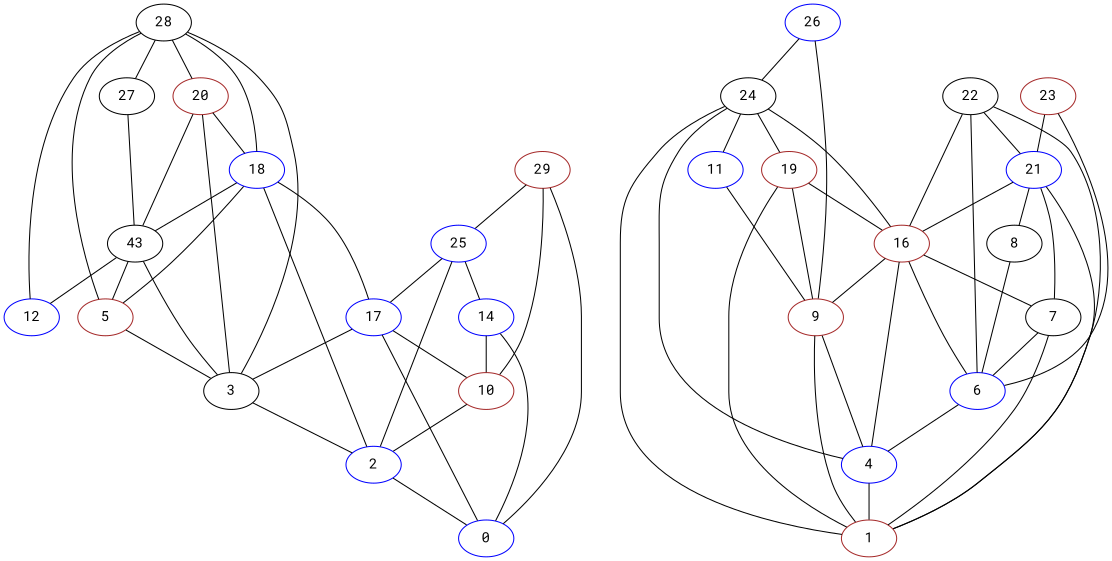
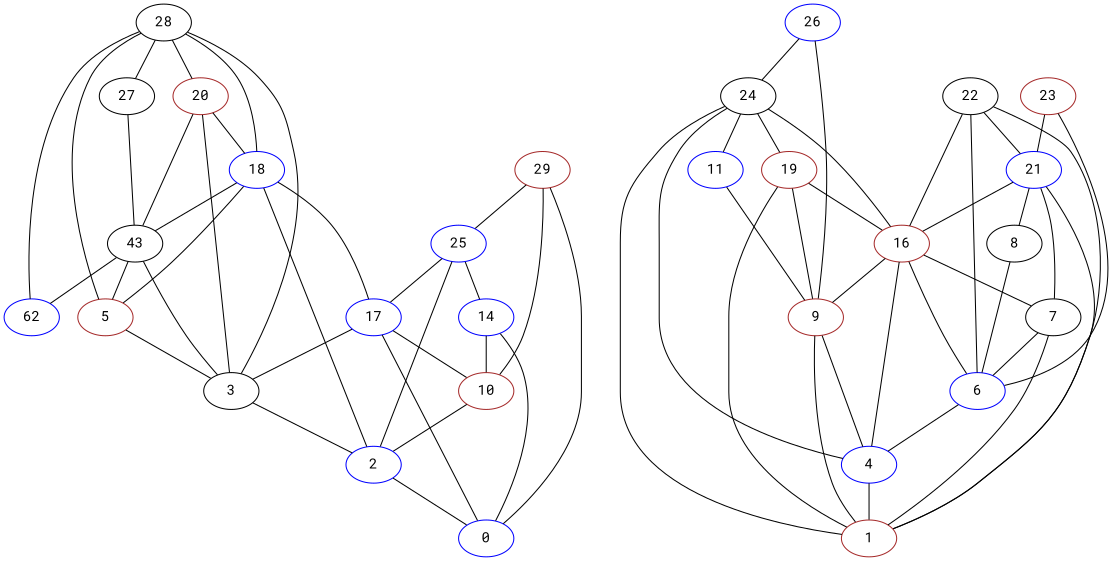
node "12": label "12" -> "62"
